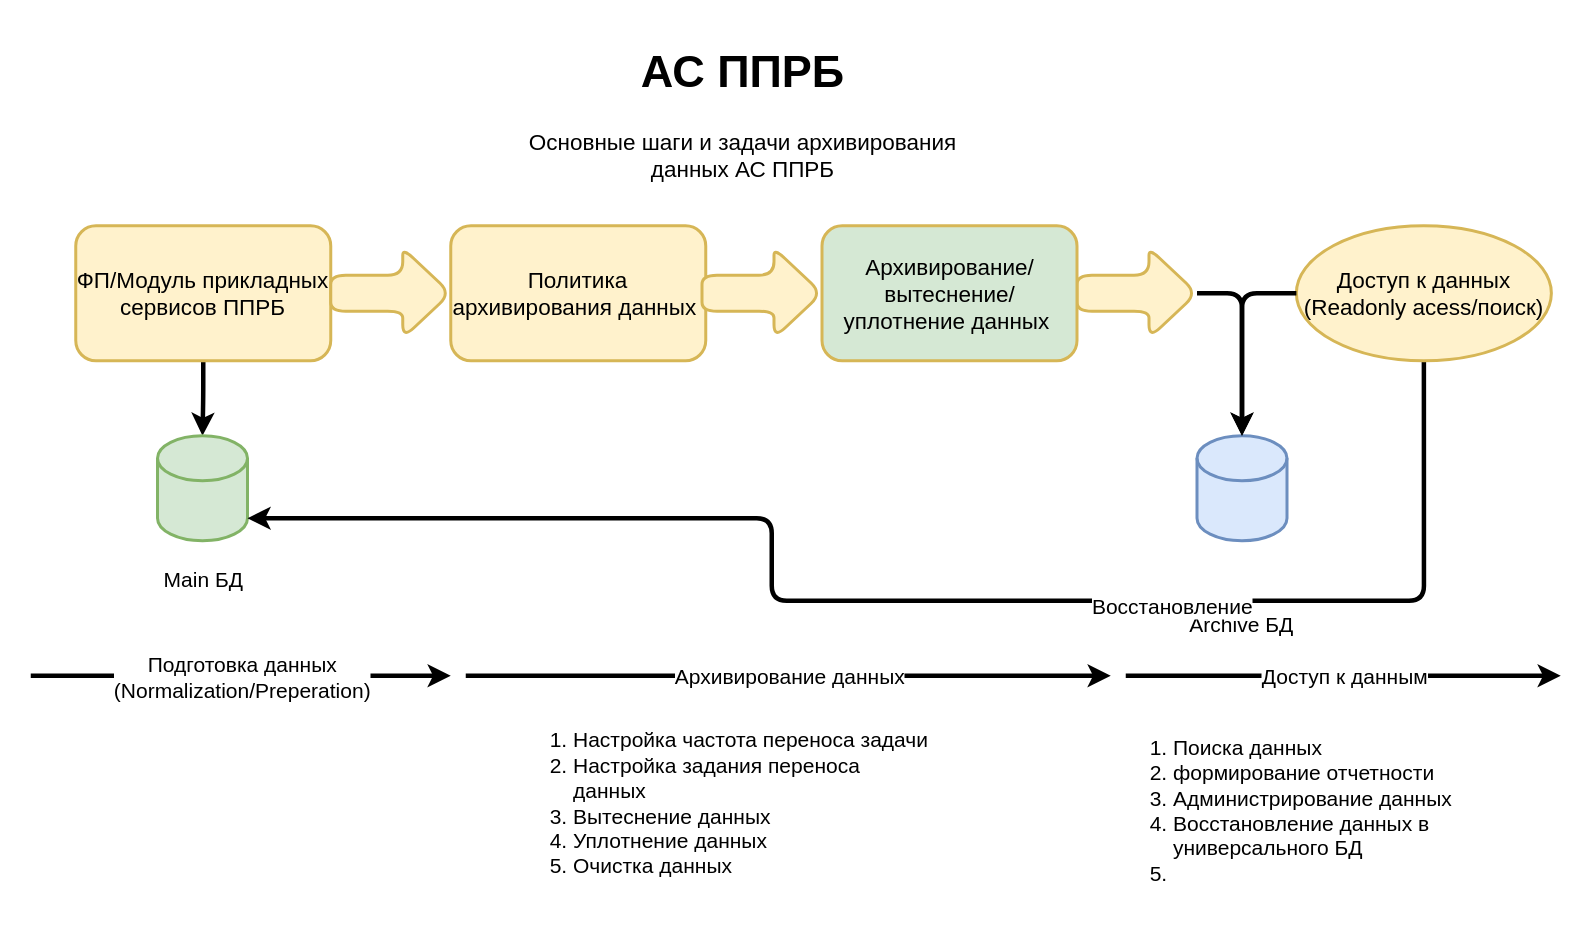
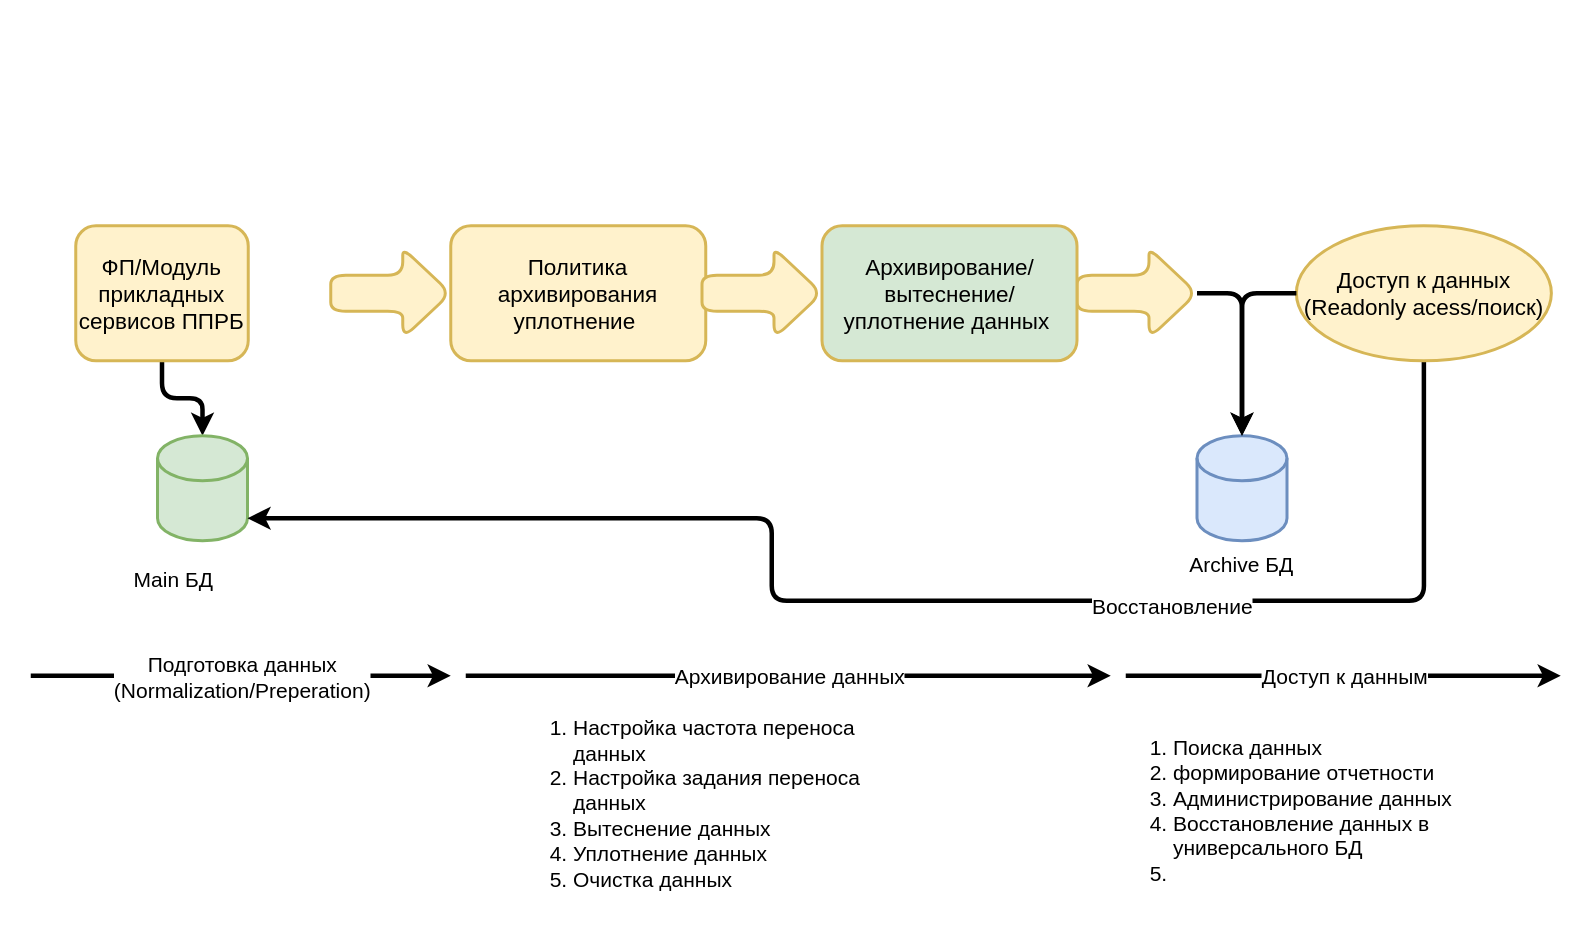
node "АС ППРБ Основные шаги и задачи архивирования данных АС ППРБ": removed
node "ФП/Модуль прикладных сервисов ППРБ": size 255x135 -> 173x135
node "Политика архивирования данных": label "Политика архивирования данных" -> "Политика архивирования уплотнение"
node "Main БД": moved (203, 578) -> (173, 578)
node "Archive БД": moved (1242, 623) -> (1242, 563)
node "Настройка частота переноса задачи Настройка задания переноса данных Вытеснение данных Уплотнение данных Очистка данных": label "Настройка частота переноса задачи Настройка задания переноса данных Вытеснение данных Уплотнение данных Очистка данных" -> "Настройка частота переноса данных Настройка задания переноса данных Вытеснение данных Уплотнение данных Очистка данных"
